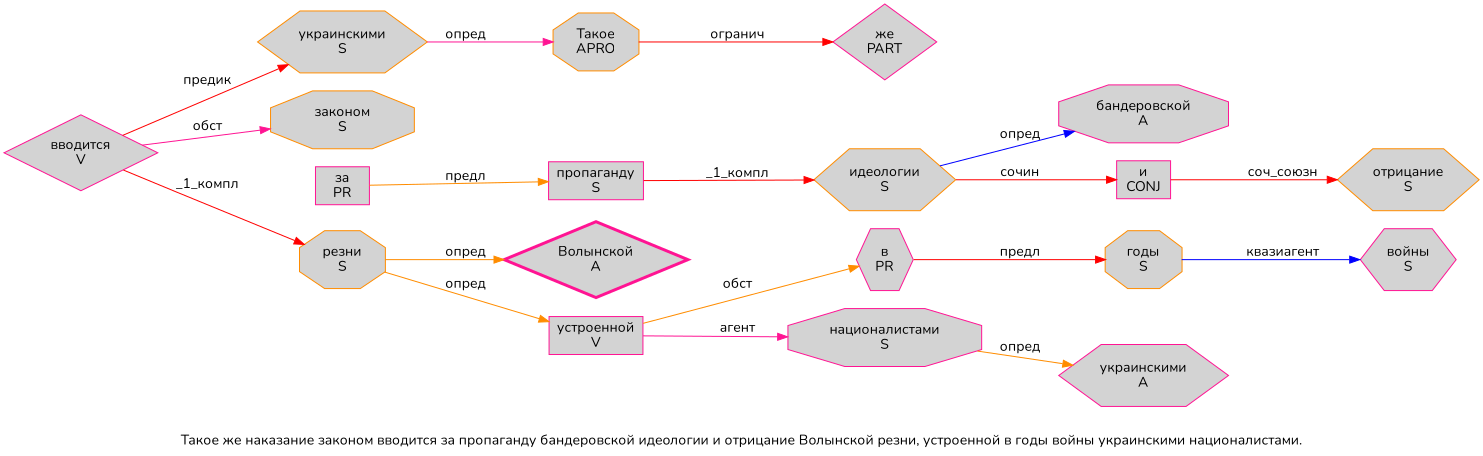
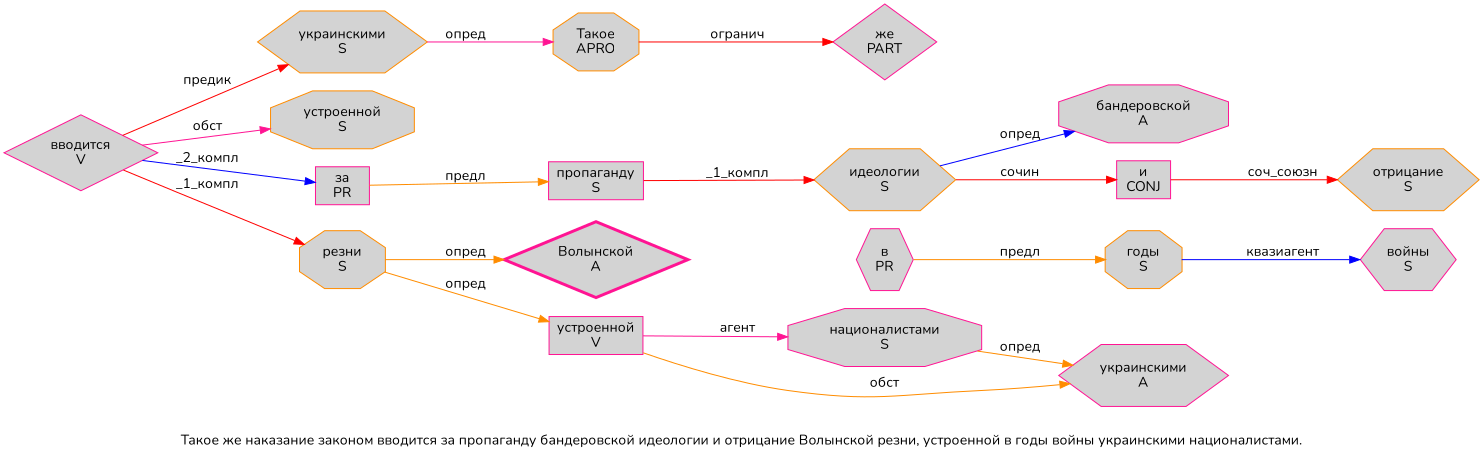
node "законом S": label "законом S" -> "устроенной S"
edge "вводится V" -> "за PR": added, label "_2_компл"
edge "в PR" -> "годы S": color red -> darkorange
edge "устроенной V" -> "в PR": now "устроенной V" -> "украинскими A"
